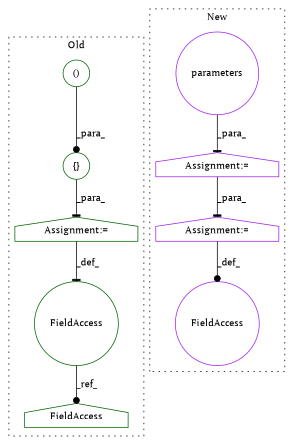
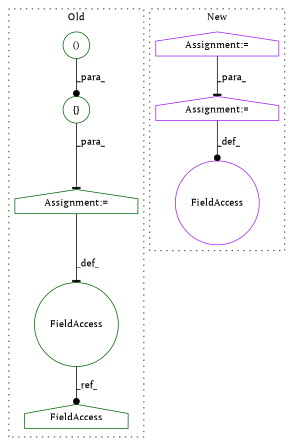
node "parameters": removed
